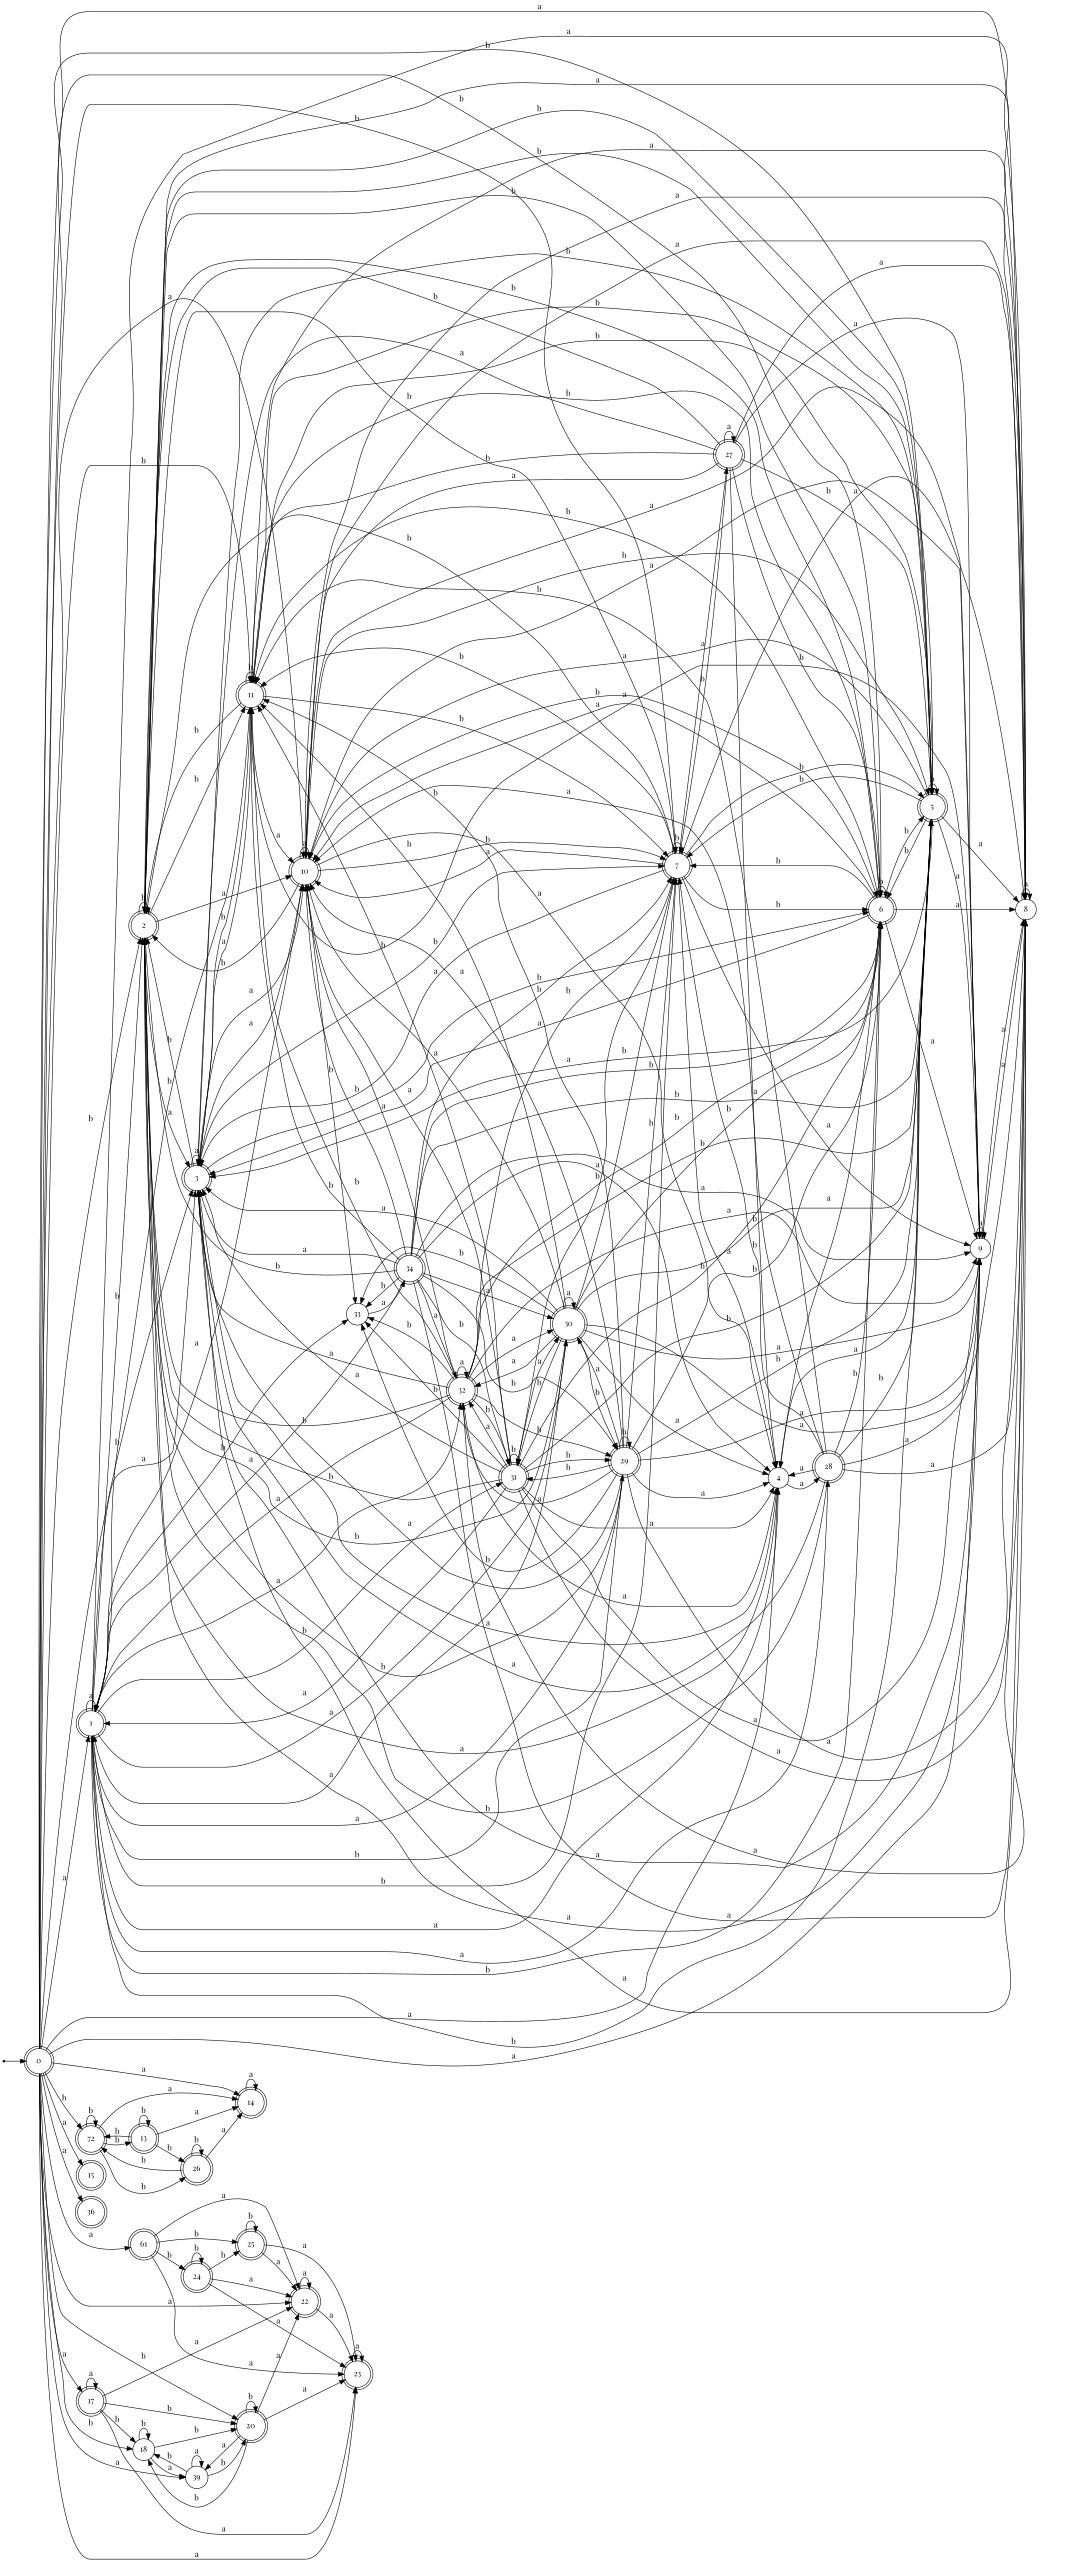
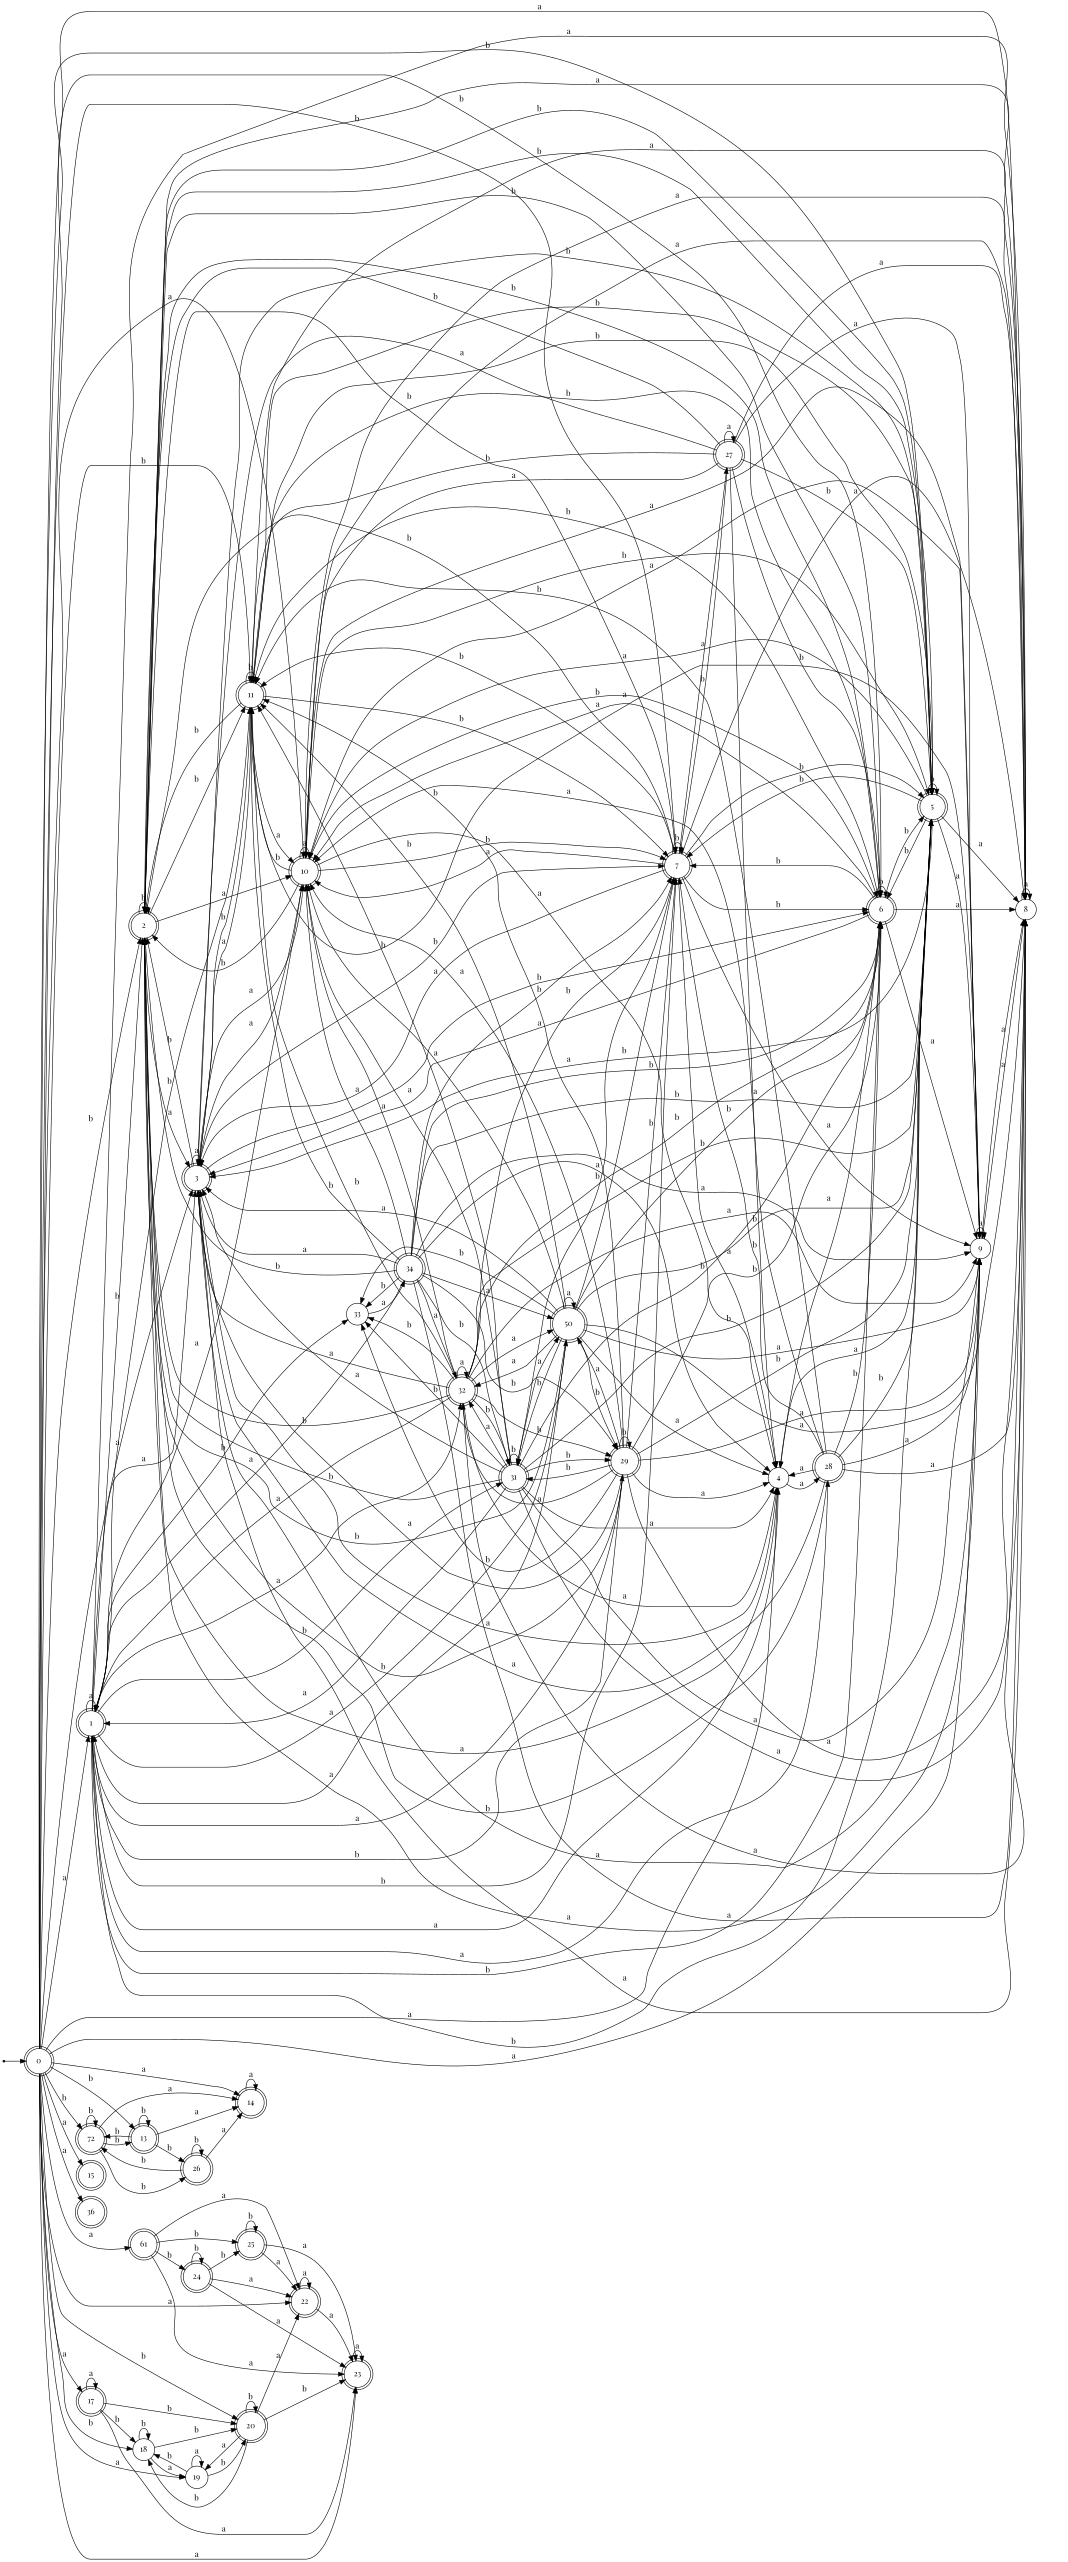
edge "34" -> "10": label "b" -> "a"
edge "10" -> "33": now "10" -> "11"
node "30": label "30" -> "50"
edge "0" -> "3": label "b" -> "a"
edge "0" -> "13": added, label "b"
edge "17" -> "22": removed, label "a"
edge "20" -> "23": label "a" -> "b"
node "39": label "39" -> "19"
